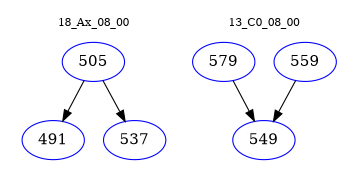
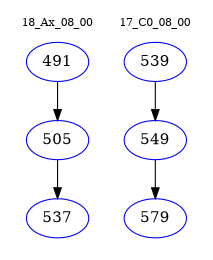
cluster "13_C0_08_00": label "13_C0_08_00" -> "17_C0_08_00"
node "559": label "559" -> "539"
edge "505" -> "491": reversed
edge "579" -> "549": reversed
